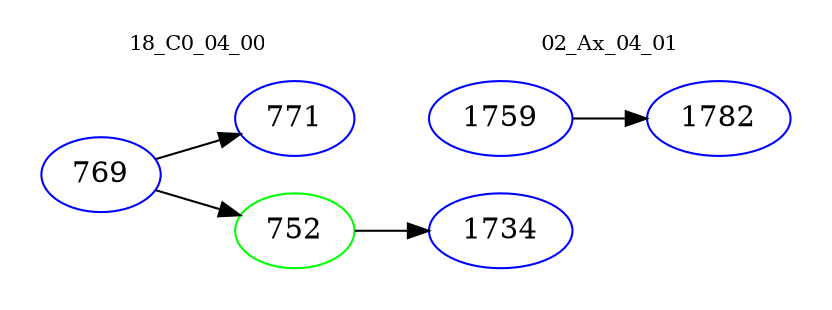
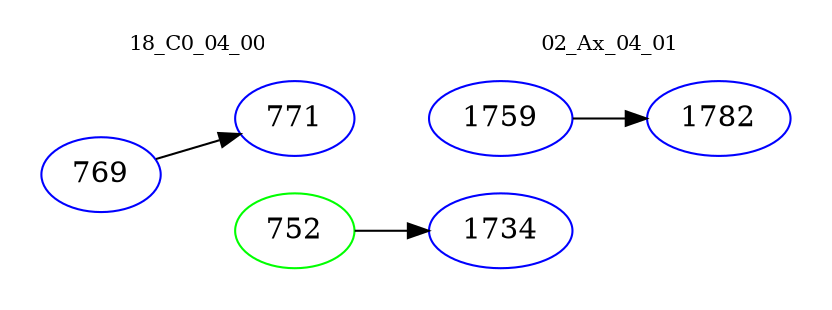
edge "769" -> "752": removed
